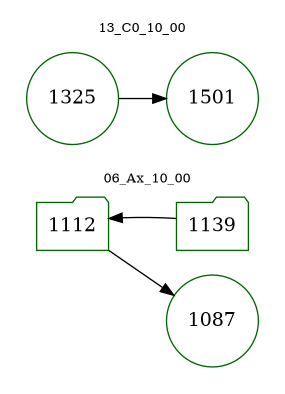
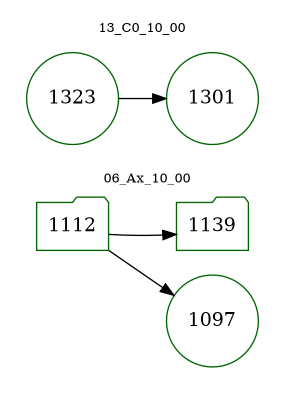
node "1325": label "1325" -> "1323"
node "1501": label "1501" -> "1301"
edge "1139" -> "1112": reversed
node "1087": label "1087" -> "1097"
